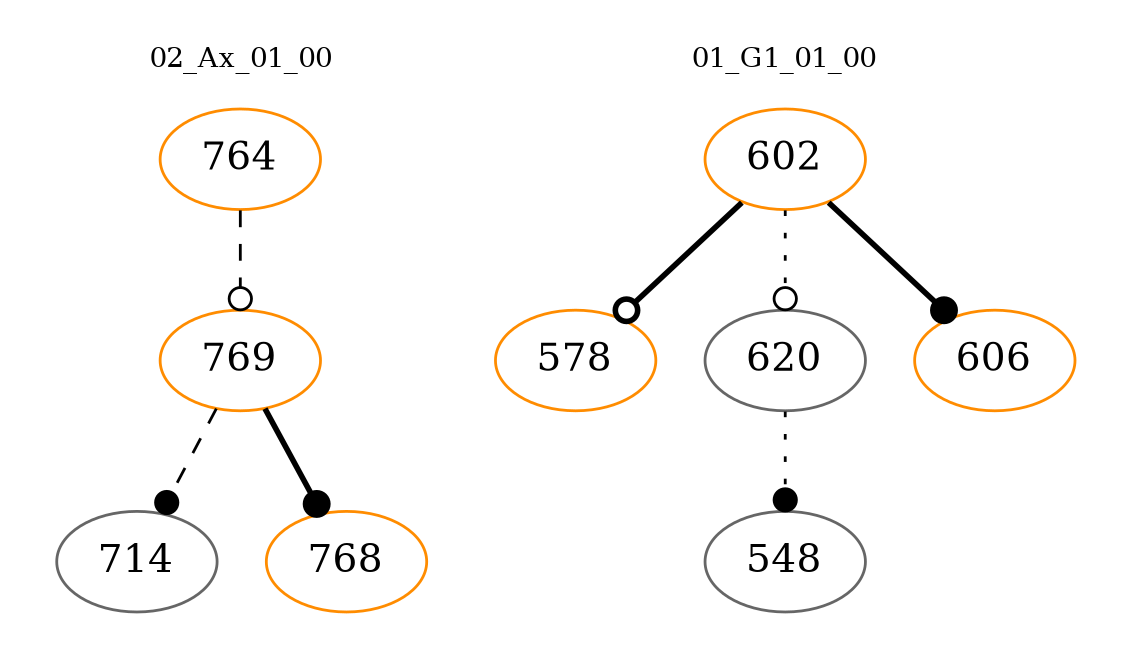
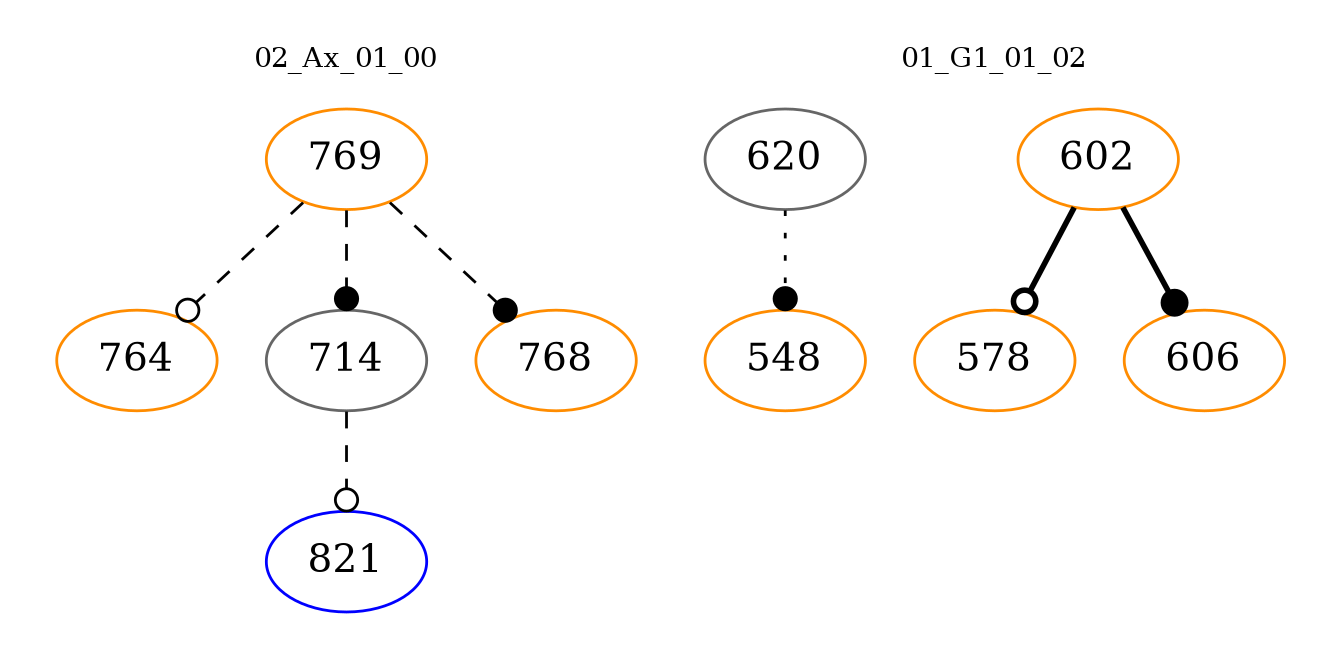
cluster "01_G1_01_00": label "01_G1_01_00" -> "01_G1_01_02"
edge "764" -> "769": reversed
edge "602" -> "620": removed
edge "769" -> "768": style bold -> dashed
node "821": added
node "548": color gray40 -> darkorange
